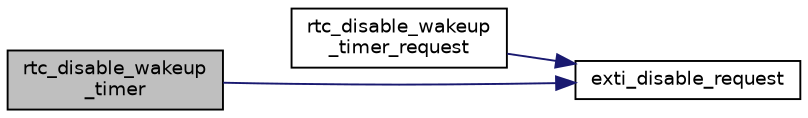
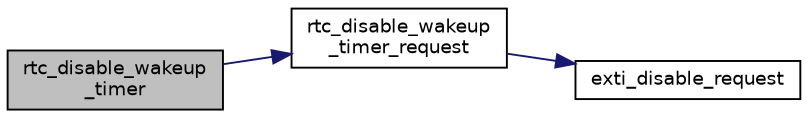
edge "rtc_disable_wakeup _timer" -> "exti_disable_request": now "rtc_disable_wakeup _timer" -> "rtc_disable_wakeup _timer_request"
